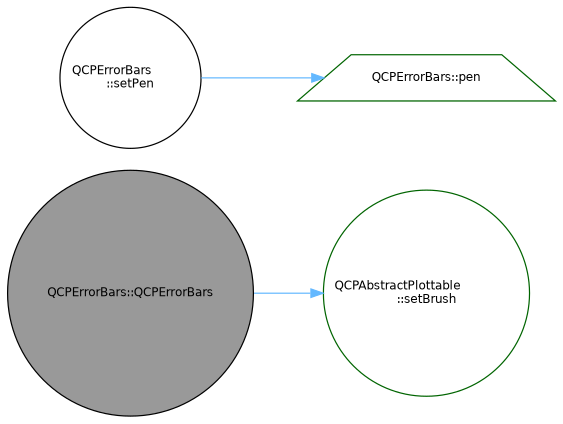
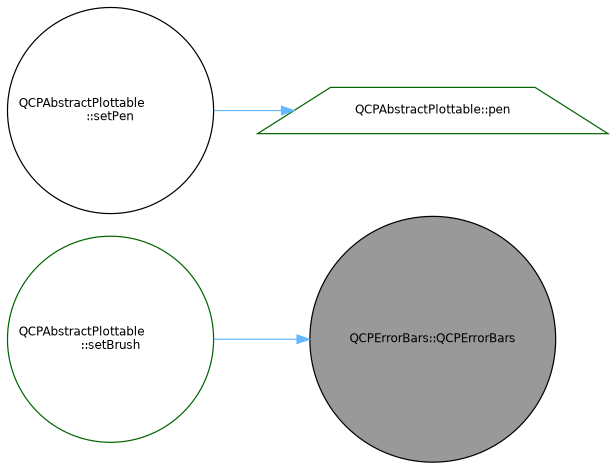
node "QCPErrorBars ::setPen": label "QCPErrorBars ::setPen" -> "QCPAbstractPlottable ::setPen"
node "QCPErrorBars::pen": label "QCPErrorBars::pen" -> "QCPAbstractPlottable::pen"
edge "QCPErrorBars::QCPErrorBars" -> "QCPAbstractPlottable ::setBrush": reversed
